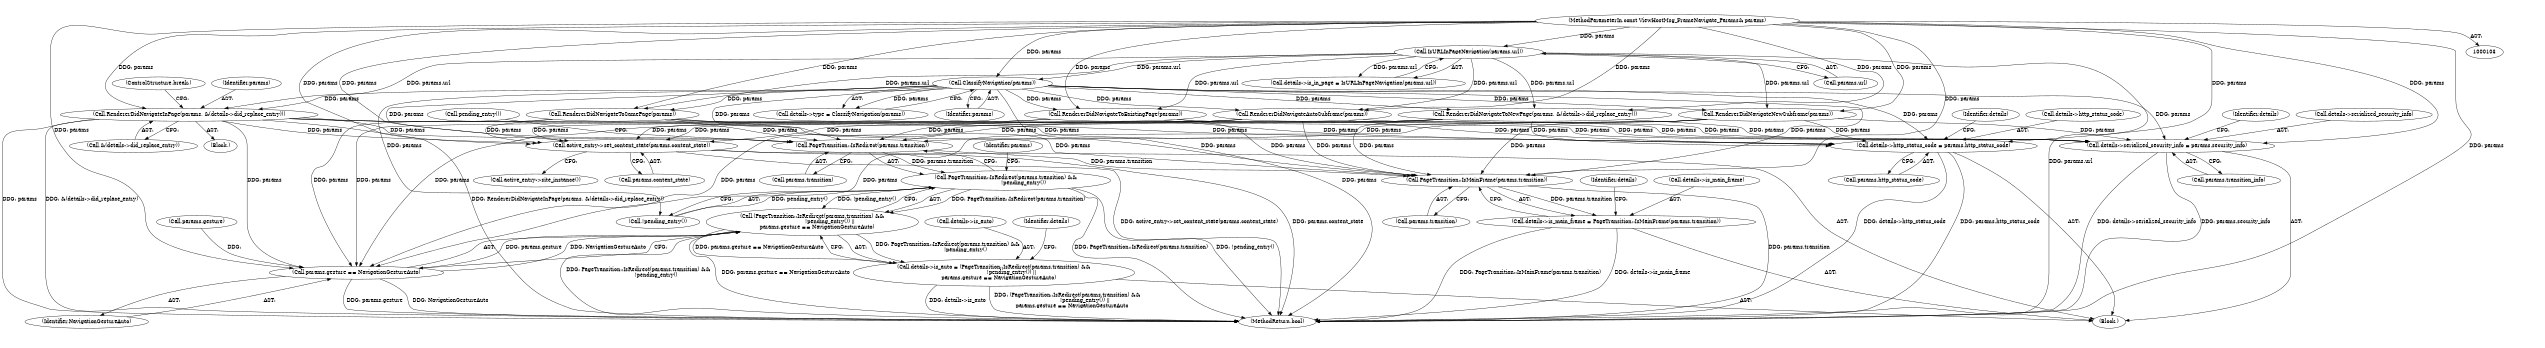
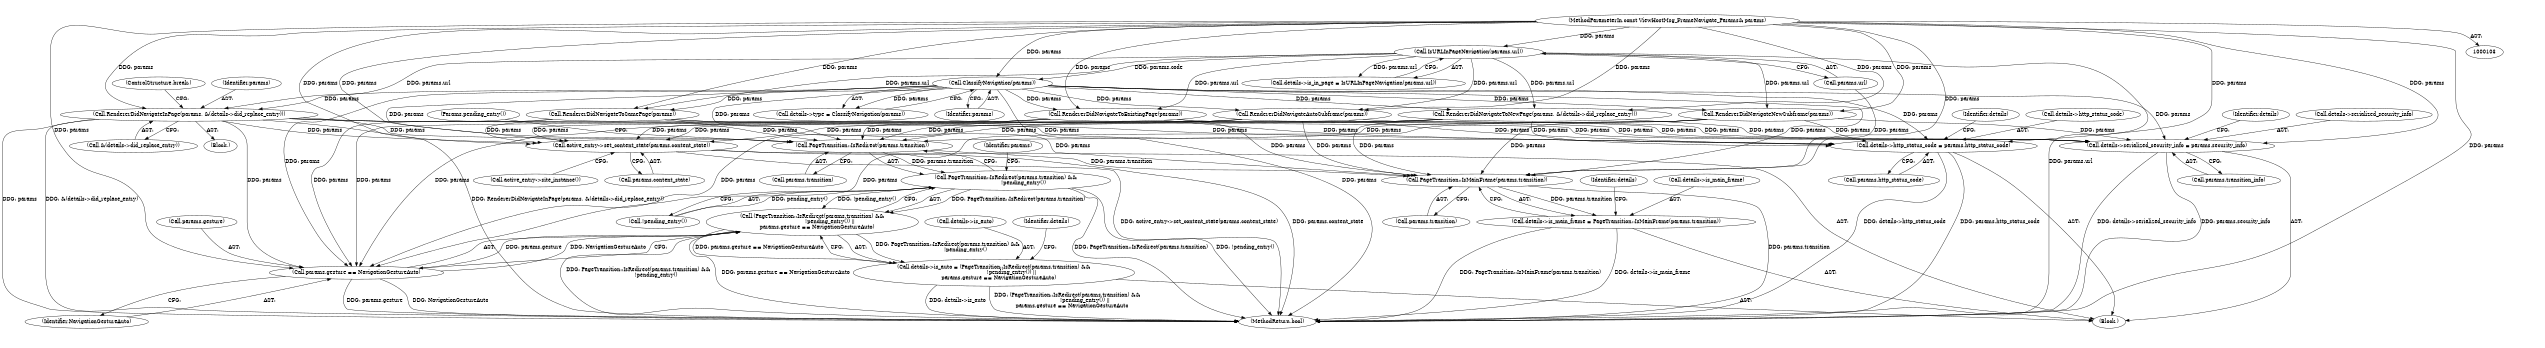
edge "(Call,IsURLInPageNavigation(params.url))" -> "(Call,ClassifyNavigation(params))": label "DDG: params.url" -> "DDG: params.code"
edge "(Call,ClassifyNavigation(params))" -> "(Call,!pending_entry())": now "(Call,ClassifyNavigation(params))" -> "(Call,params.gesture == NavigationGestureAuto)"
node "(Call,pending_entry())": label "(Call,pending_entry())" -> "(Params,pending_entry())"
edge "(Call,RendererDidNavigateToExistingPage(params))" -> "(Call,PageTransition::IsRedirect(params.transition))": added, label "DDG: params"
edge "(Call,RendererDidNavigateToSamePage(params))" -> "(Call,PageTransition::IsMainFrame(params.transition))": now "(Call,params.url)" -> "(Call,PageTransition::IsMainFrame(params.transition))"
edge "(Call,active_entry->set_content_state(params.content_state))" -> "(Call,active_entry->site_instance())": reversed
edge "(Call,params.gesture)" -> "(Call,params.gesture == NavigationGestureAuto)": label "DDG: " -> "AST: "
edge "(Call,params.gesture == NavigationGestureAuto)" -> "(Identifier,NavigationGestureAuto)": label "AST: " -> "CFG: "
